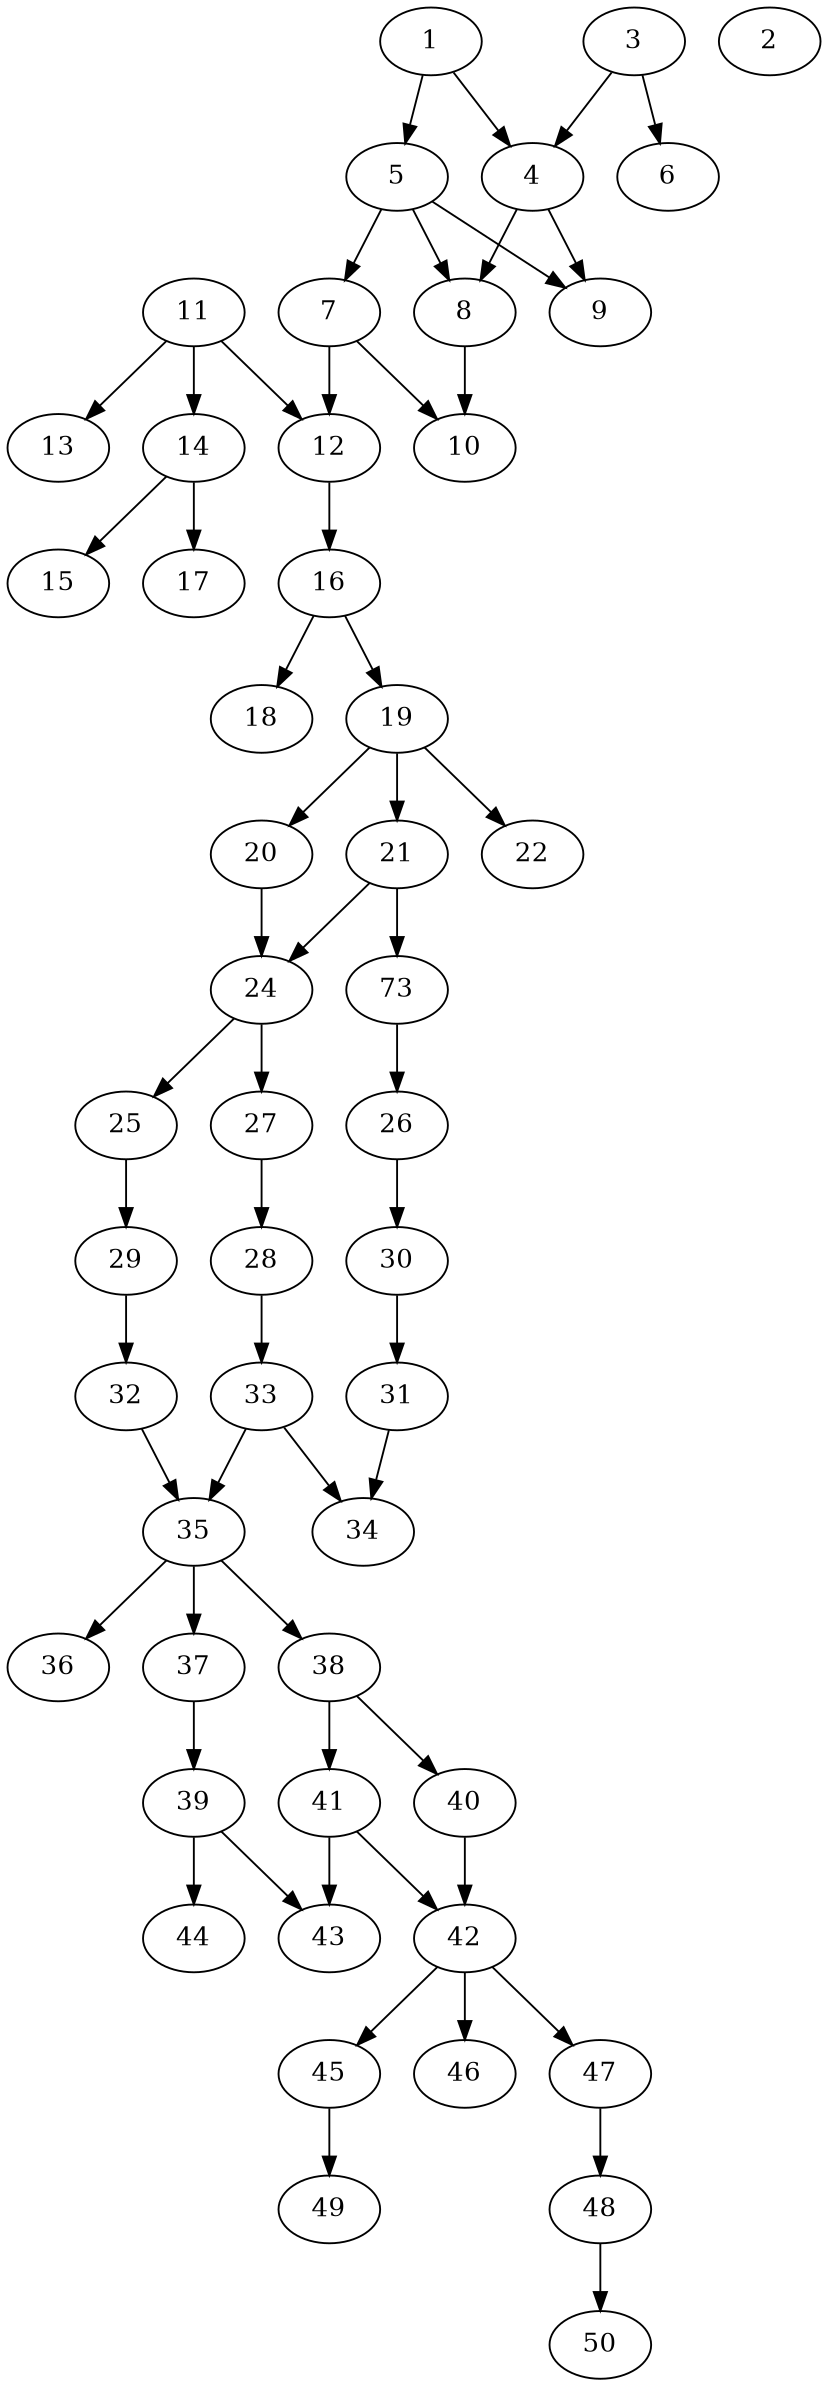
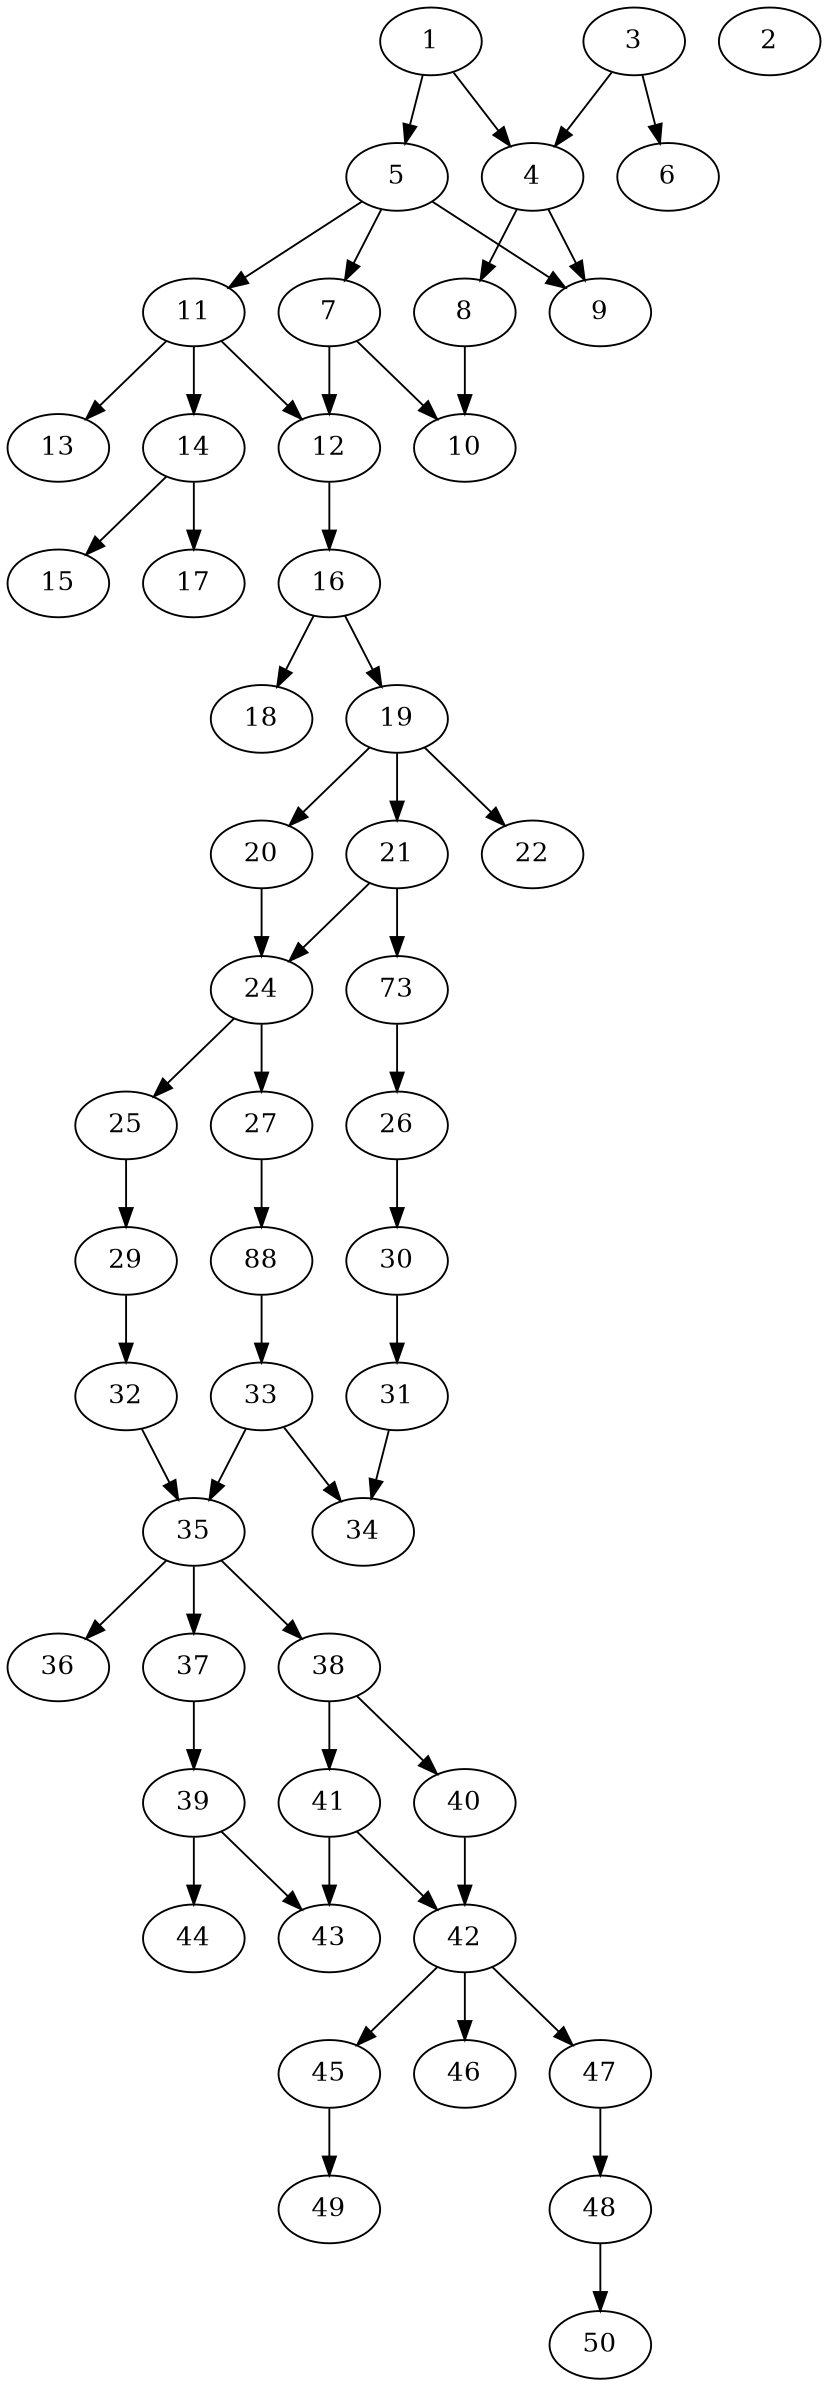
edge "5" -> "8": now "5" -> "11"
node "28": label "28" -> "88"
